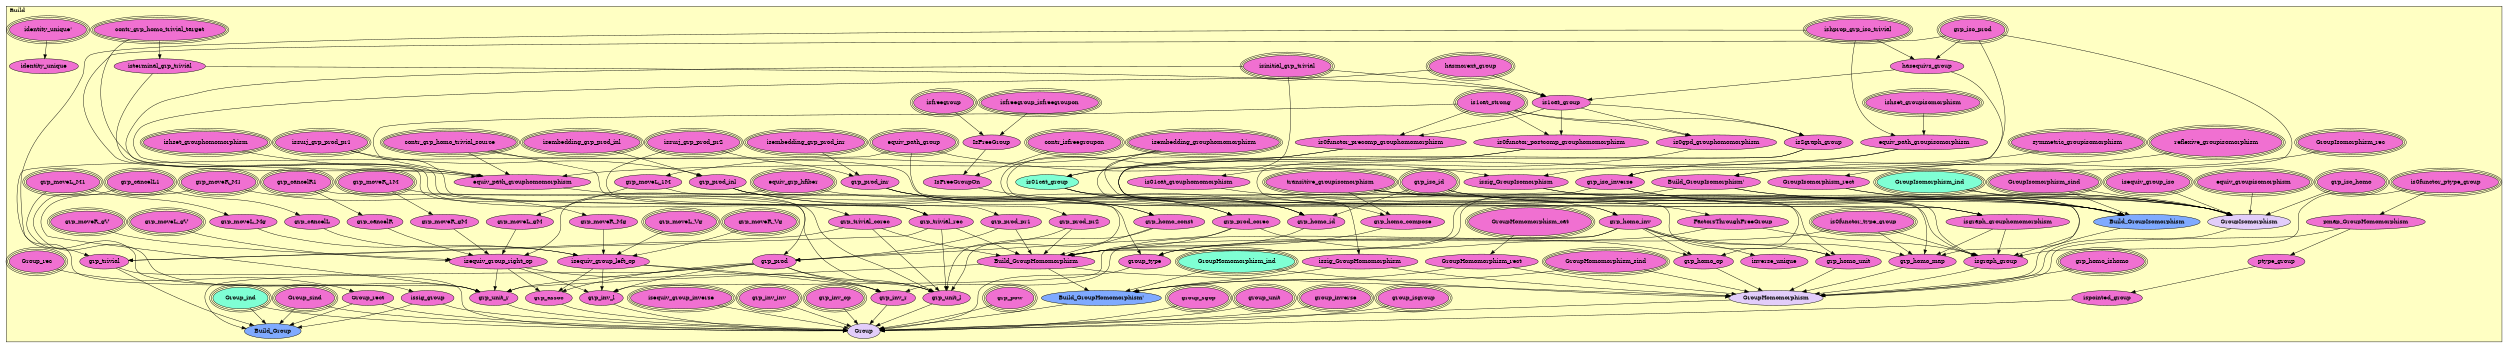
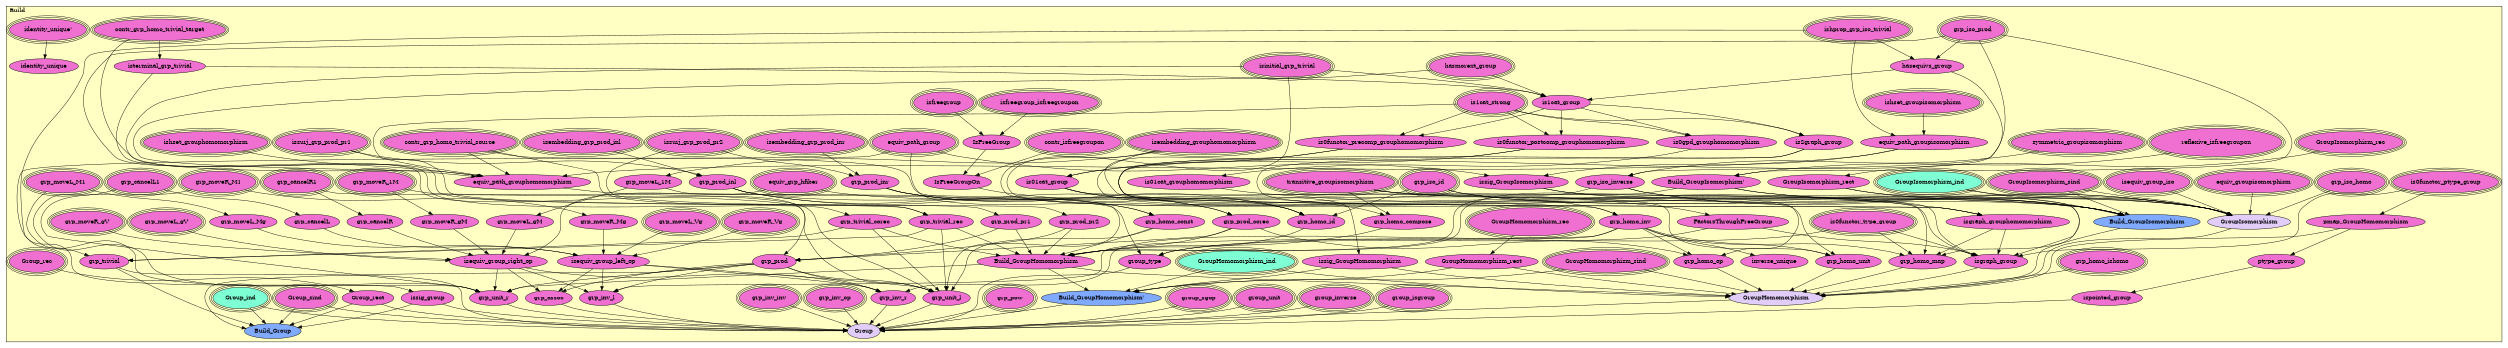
node "reflexive_groupisomorphism": label "reflexive_groupisomorphism" -> "reflexive_isfreegroupon"
node "is01cat_group": fillcolor #7fffd4 -> #f070d1
node "GroupHomomorphism_cat": label "GroupHomomorphism_cat" -> "GroupHomomorphism_rec"
node "isequiv_group_inverse": removed
